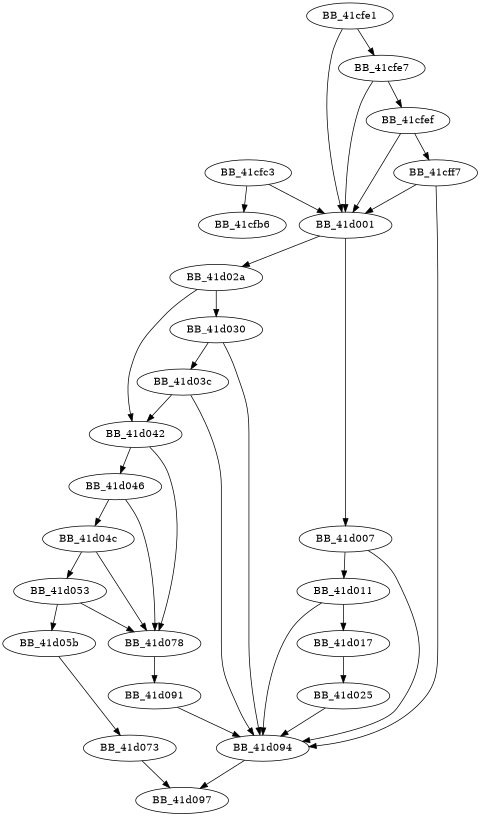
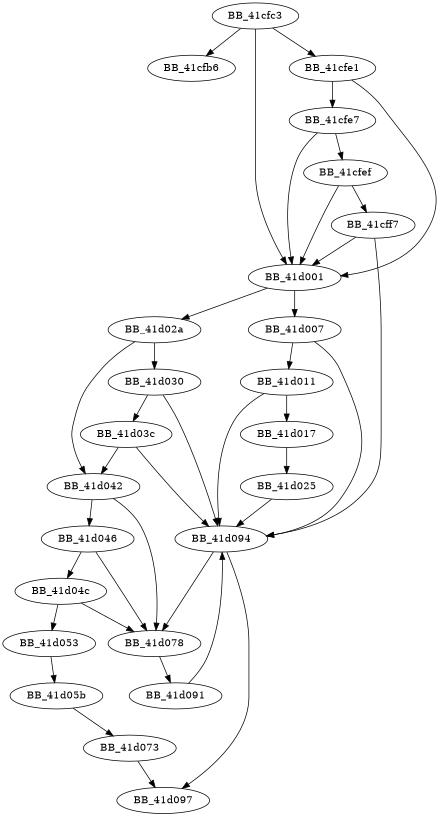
edge "BB_41cfc3" -> "BB_41cfe1": added
edge "BB_41d053" -> "BB_41d078": now "BB_41d094" -> "BB_41d078"
